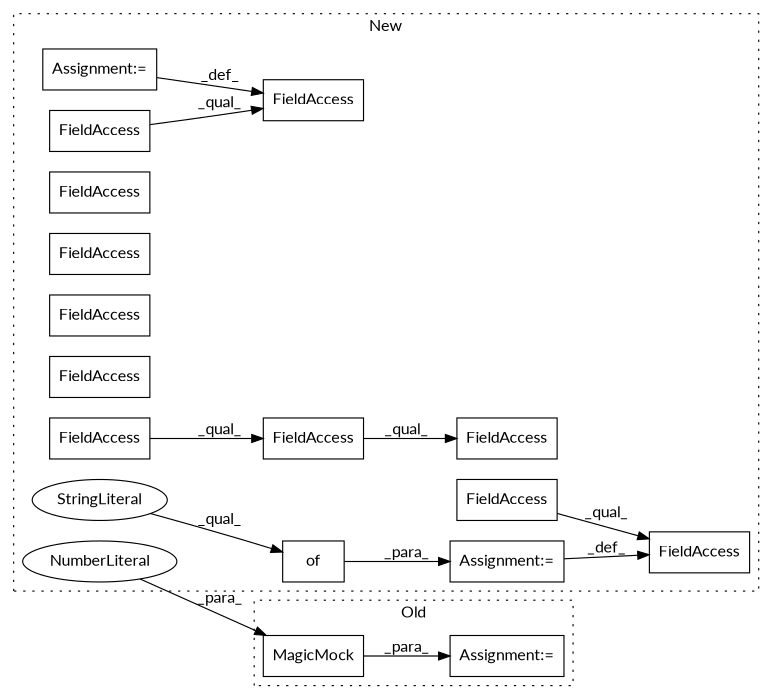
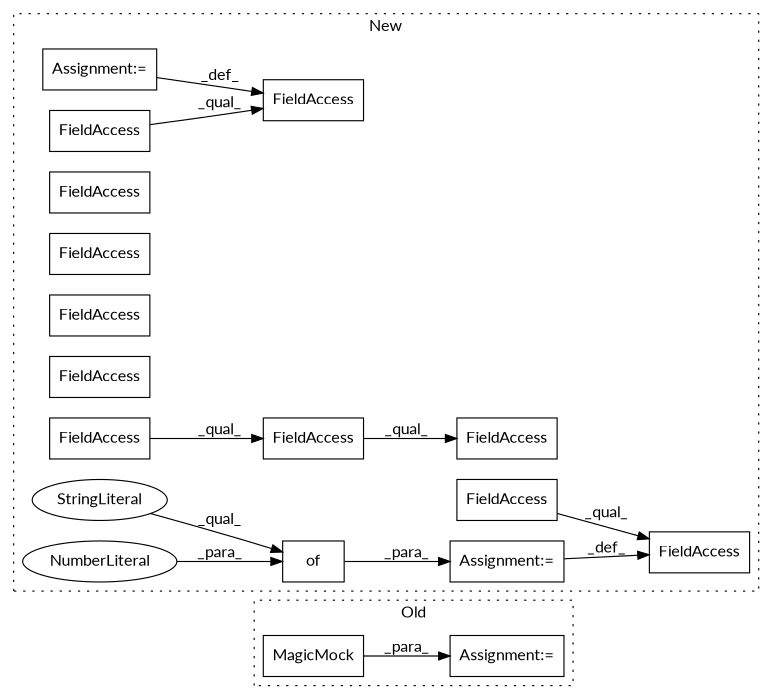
edge "NumberLiteral" -> "MagicMock": now "NumberLiteral" -> "of"
